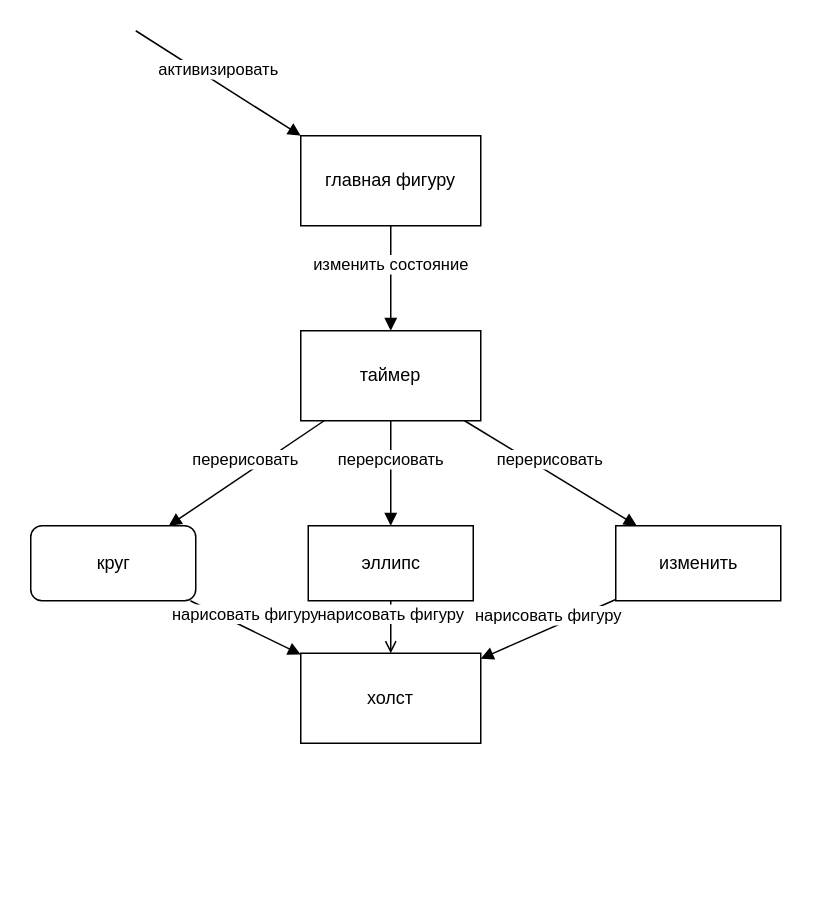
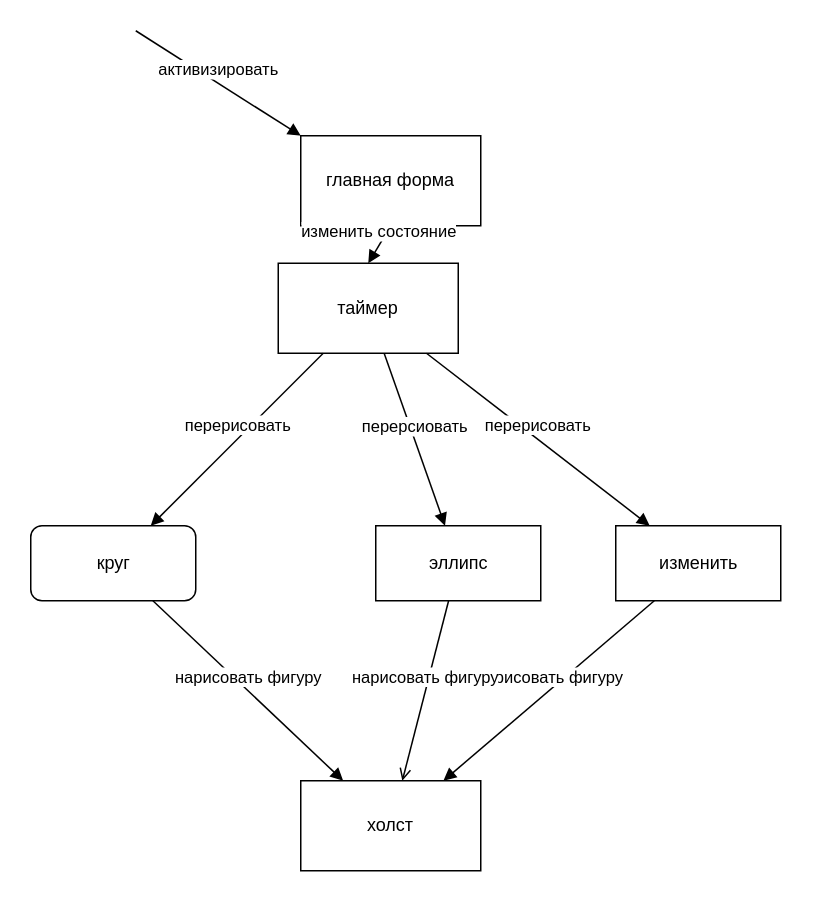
node "главная фигуру": label "главная фигуру" -> "главная форма"
node "таймер": moved (391, 376) -> (368, 308)
node "эллипс": moved (391, 563) -> (458, 563)
node "холст": moved (391, 698) -> (391, 826)
